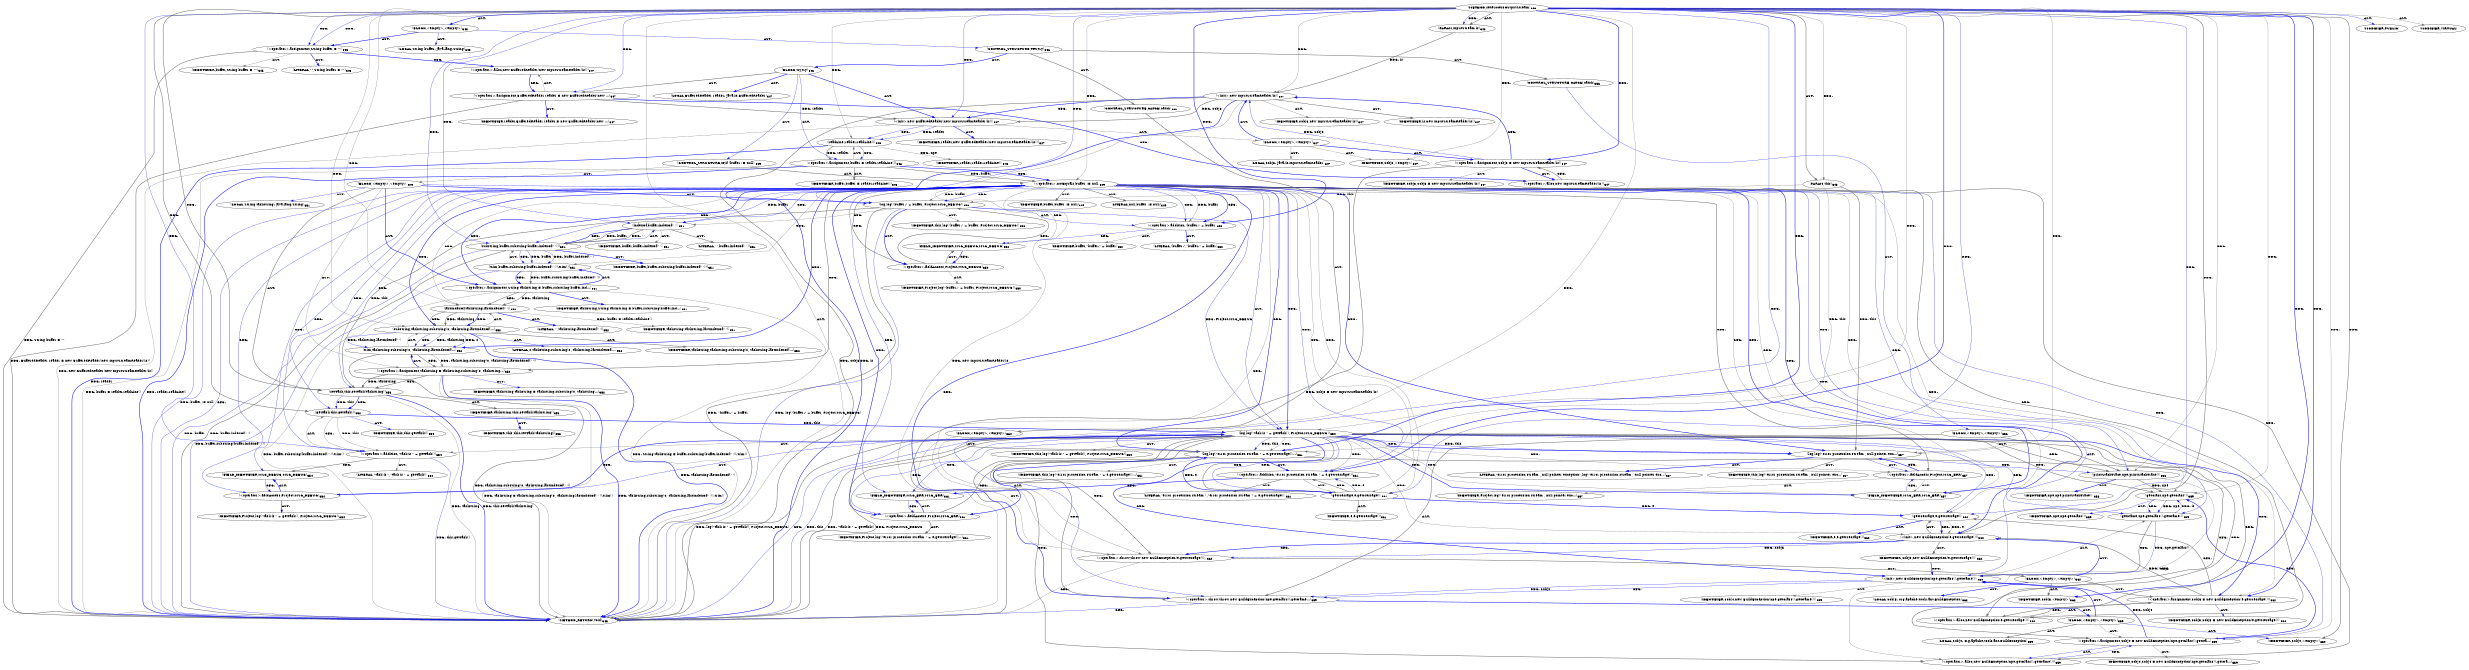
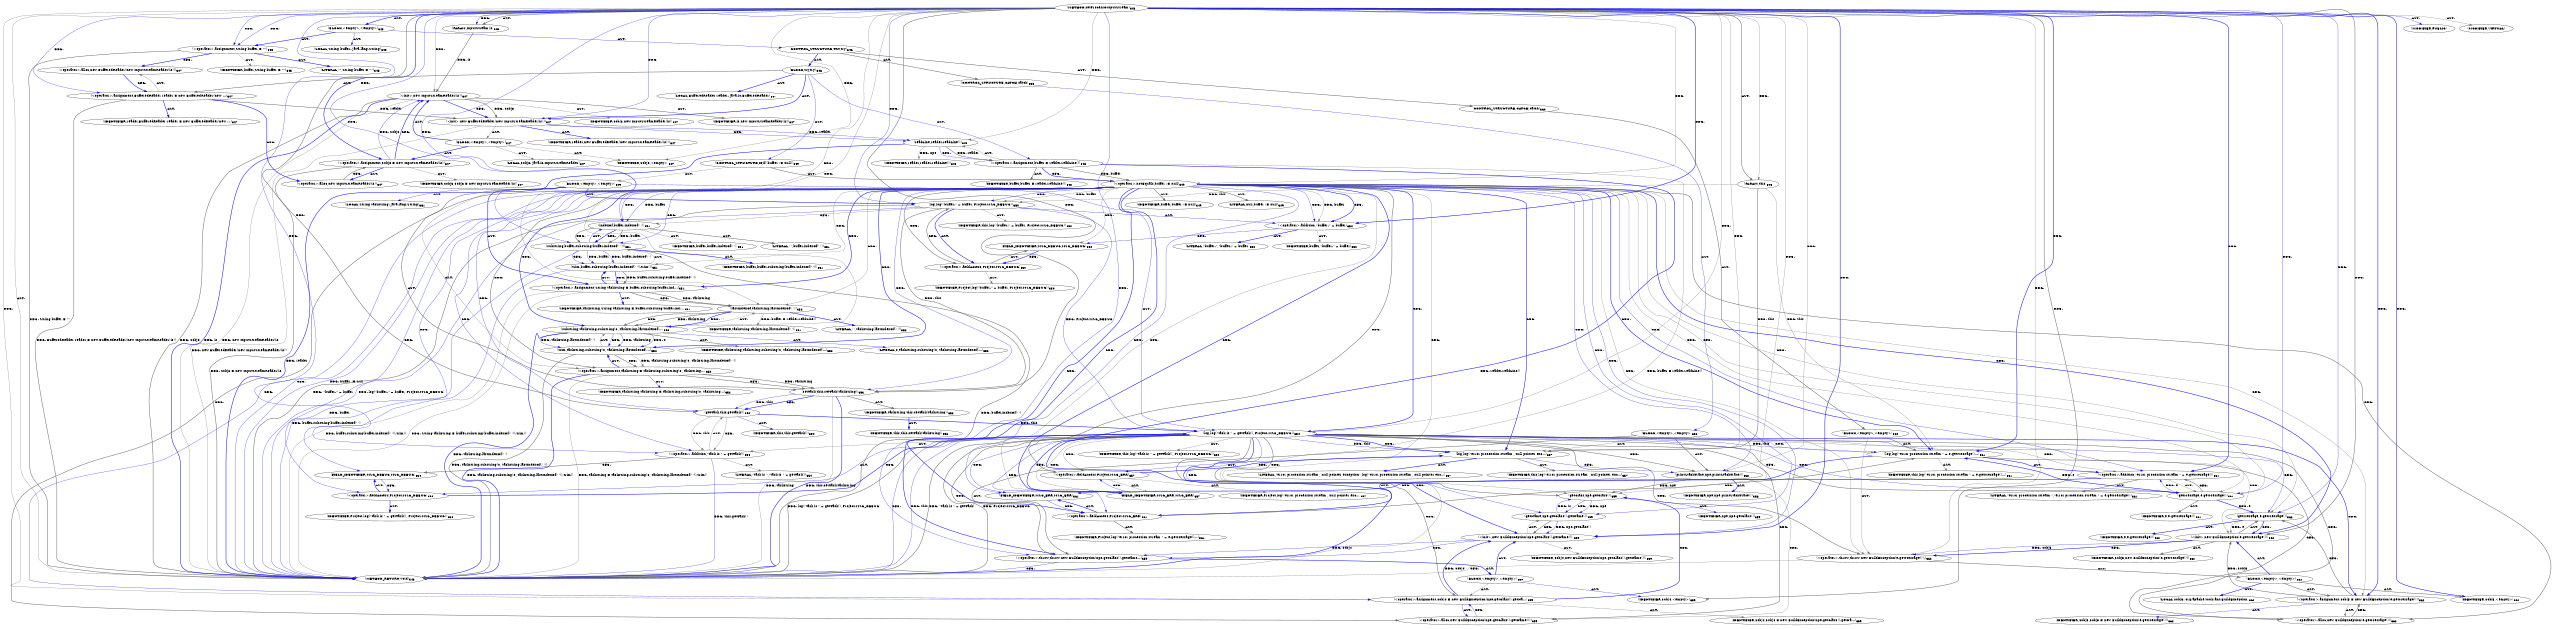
edge "(IDENTIFIER,$obj5,new BuildException(e.getMessage()))" -> "(<init>,new BuildException(npe.getClass().getName()))": now "(METHOD,setProcessOutputStream)" -> "(<init>,new BuildException(npe.getClass().getName()))"
node "(LOCAL,$obj4: org.apache.tools.ant.BuildException)": removed
